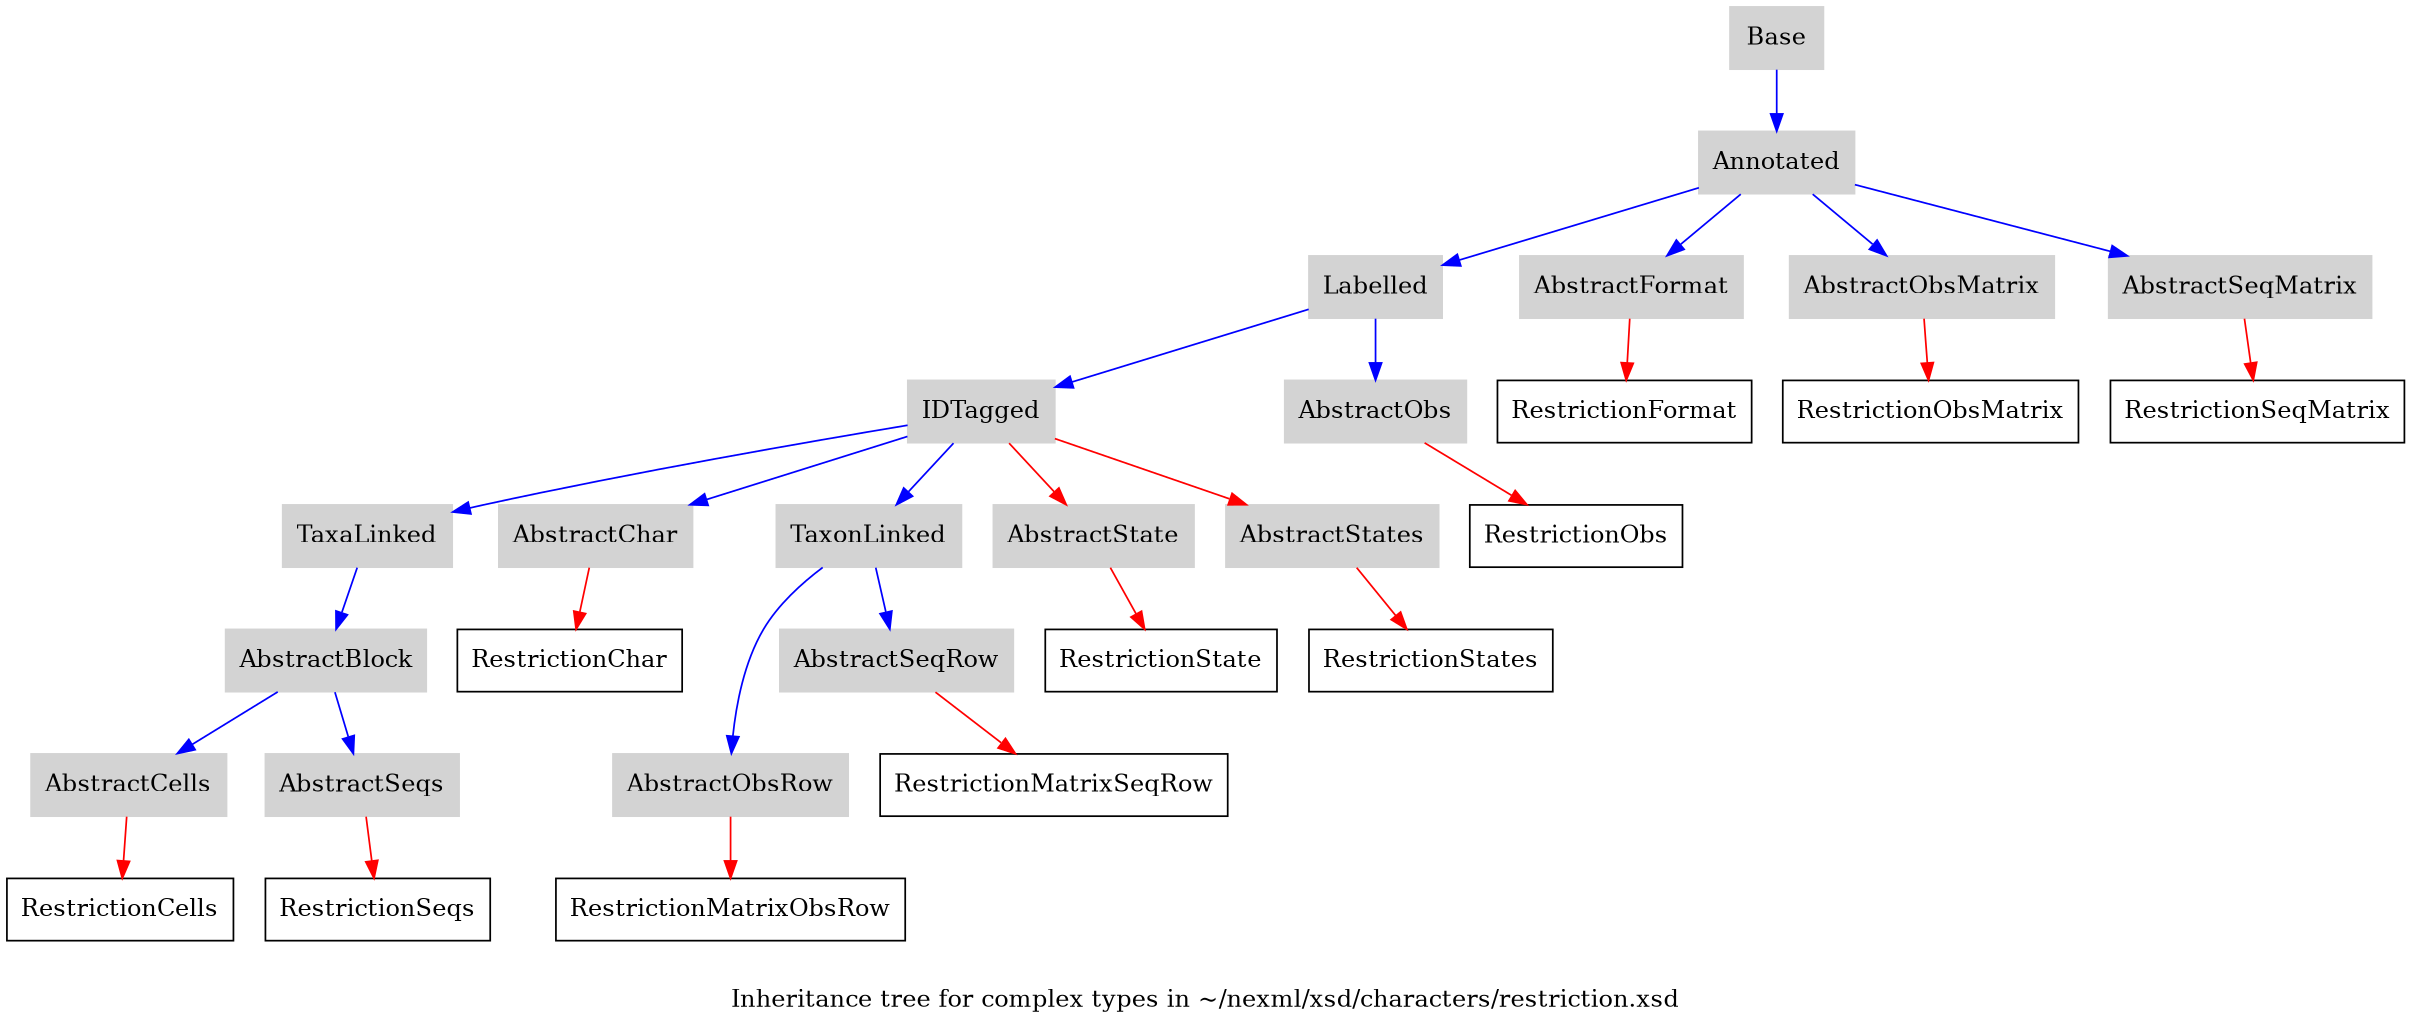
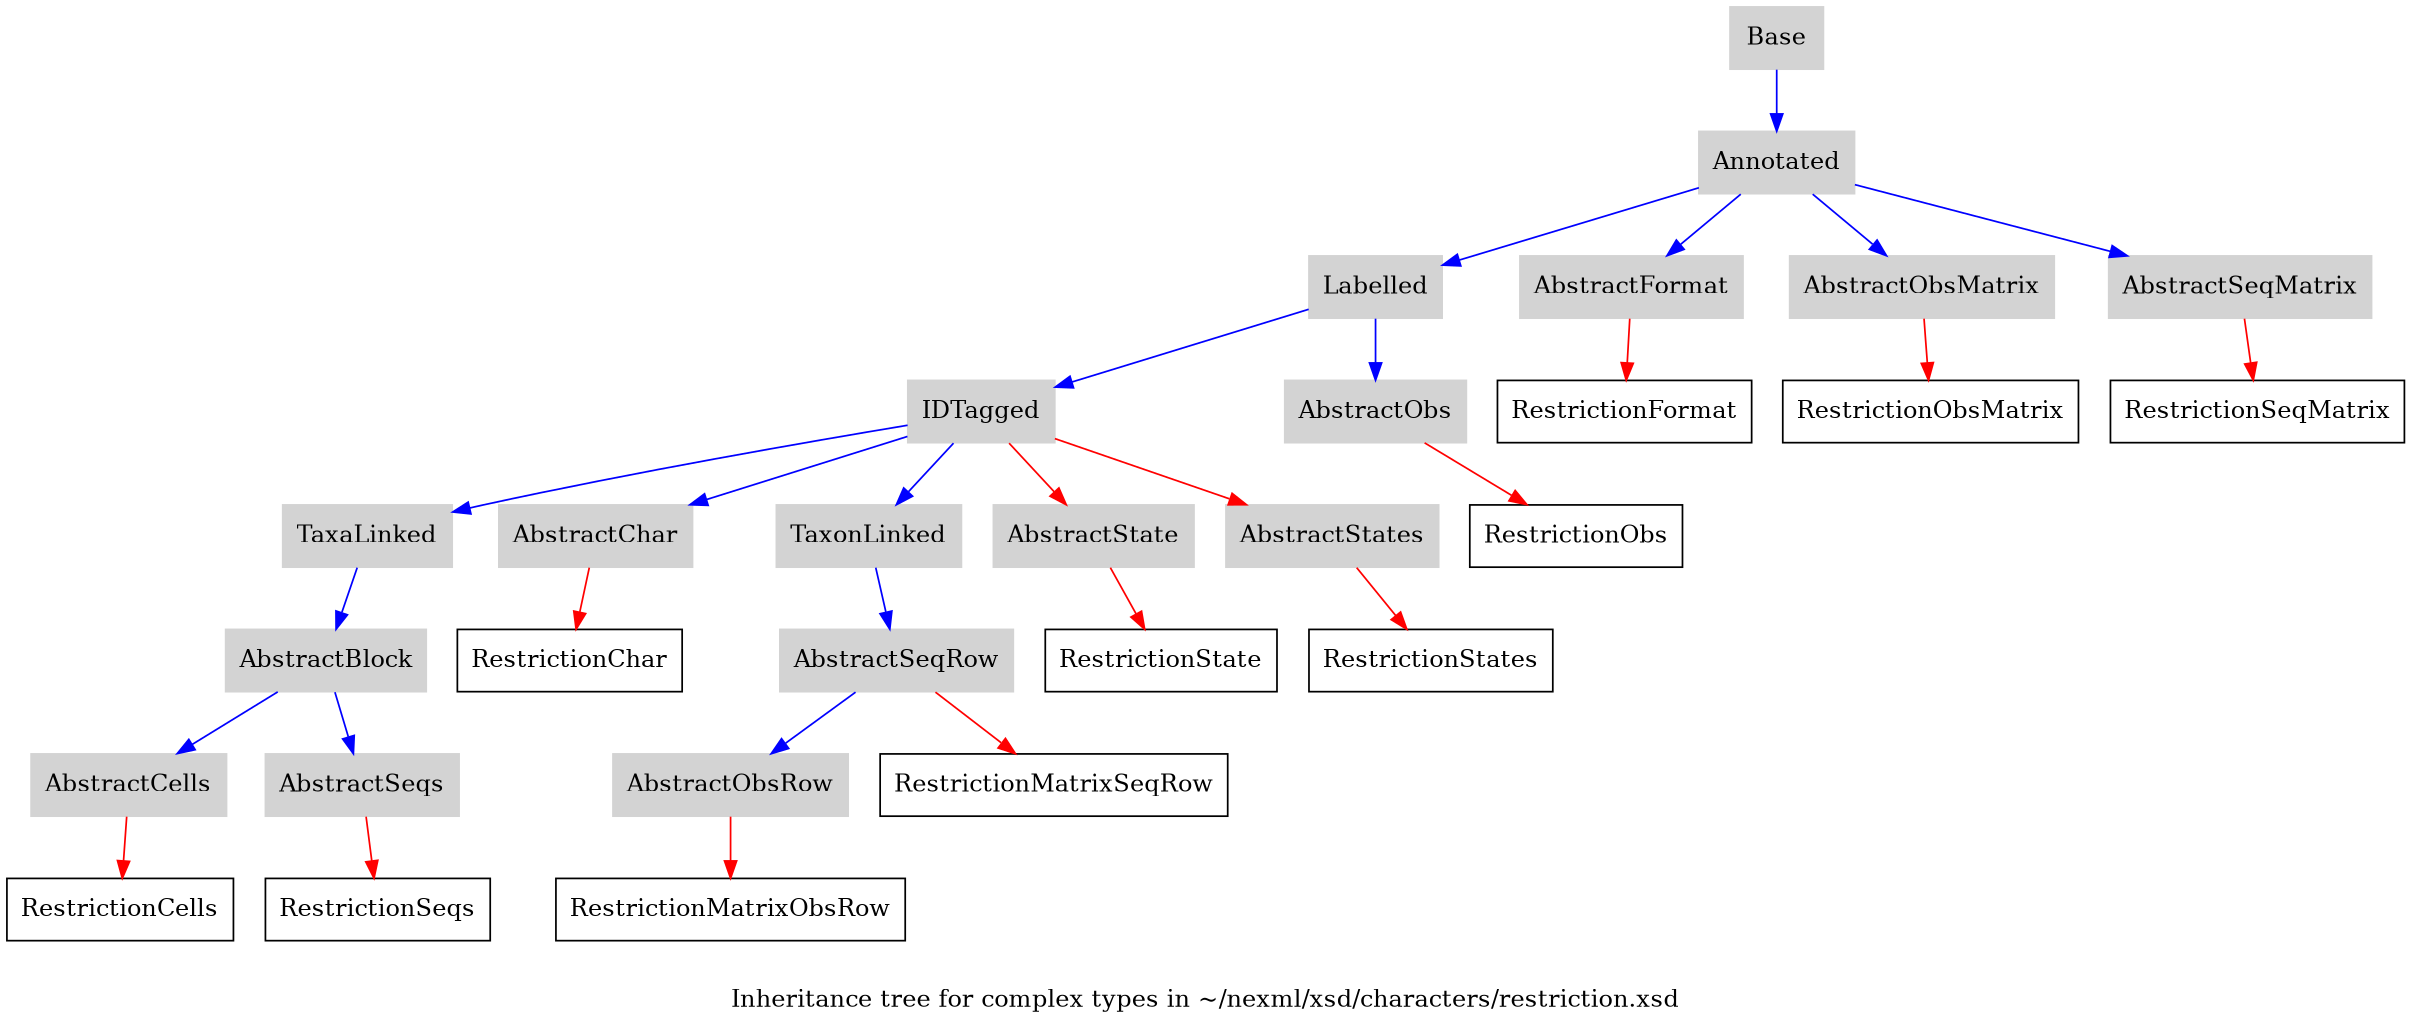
edge "TaxonLinked" -> "AbstractObsRow": now "AbstractSeqRow" -> "AbstractObsRow"
